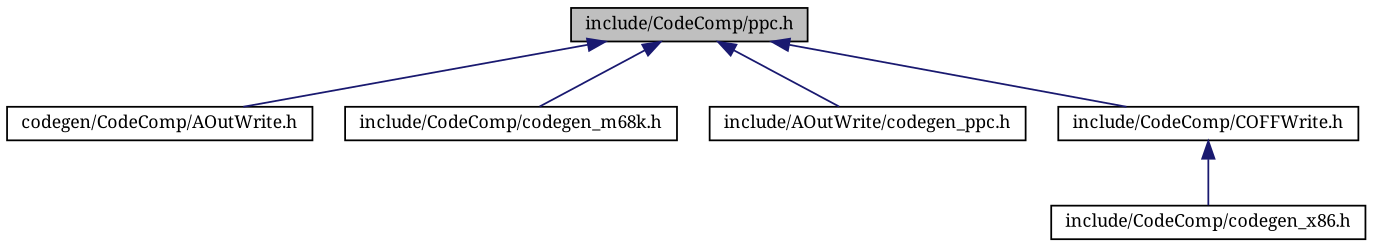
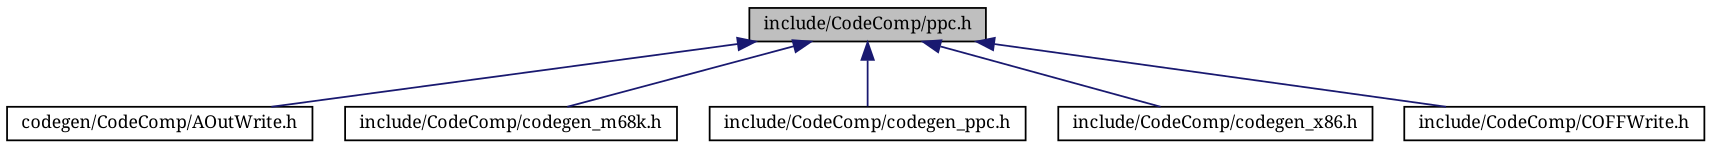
node "include/AOutWrite/codegen_ppc.h": label "include/AOutWrite/codegen_ppc.h" -> "include/CodeComp/codegen_ppc.h"
edge "include/CodeComp/codegen_x86.h" -> "include/CodeComp/COFFWrite.h": now "include/CodeComp/codegen_x86.h" -> "include/CodeComp/ppc.h"
